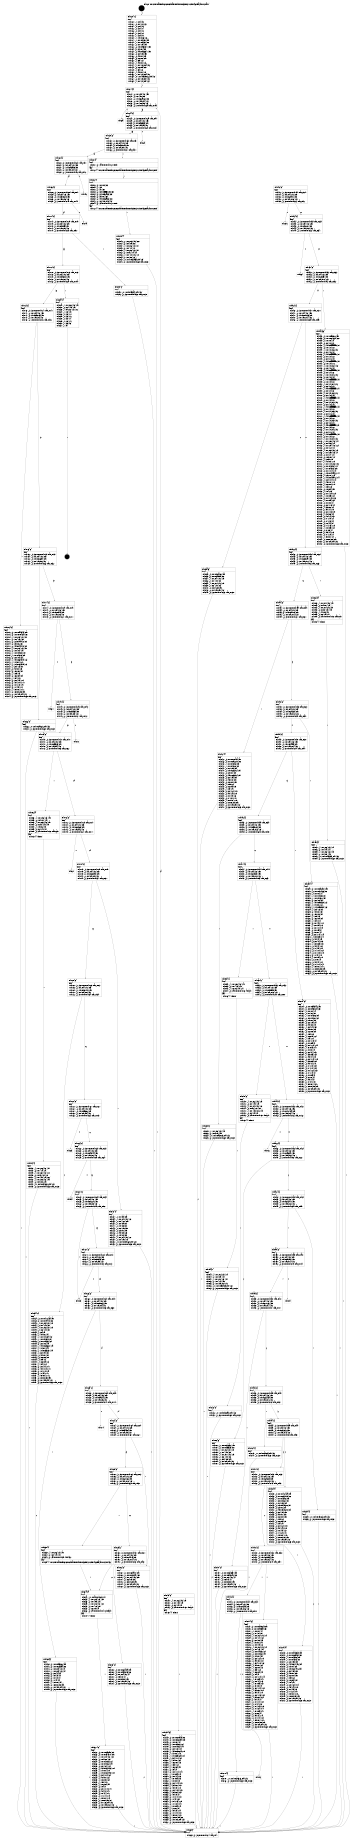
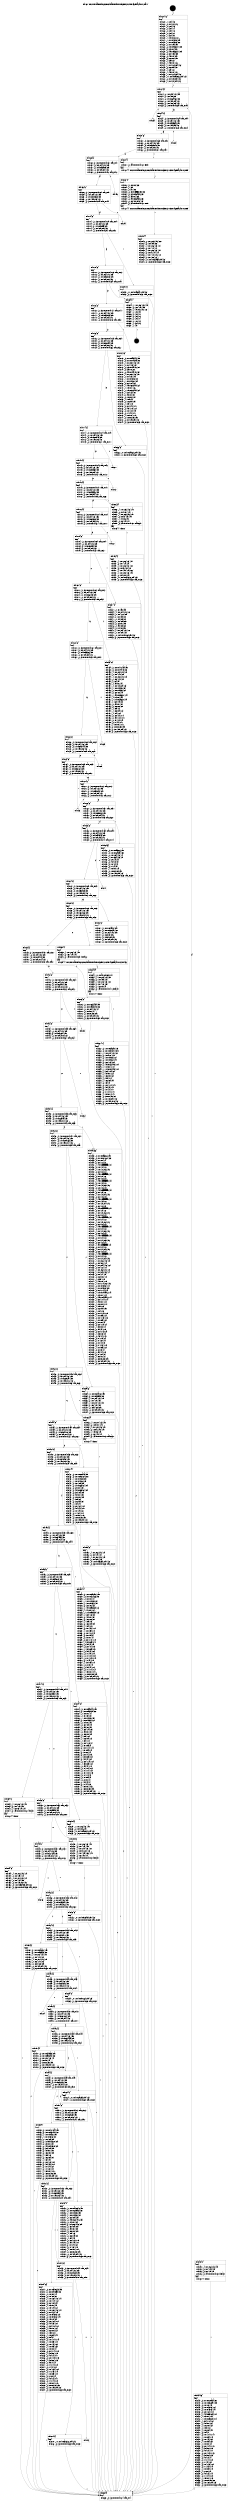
edge "0x4018fc [28]" -> "0x40234a [29]": now "0x4018fc [28]" -> "0x401918 [28]"
